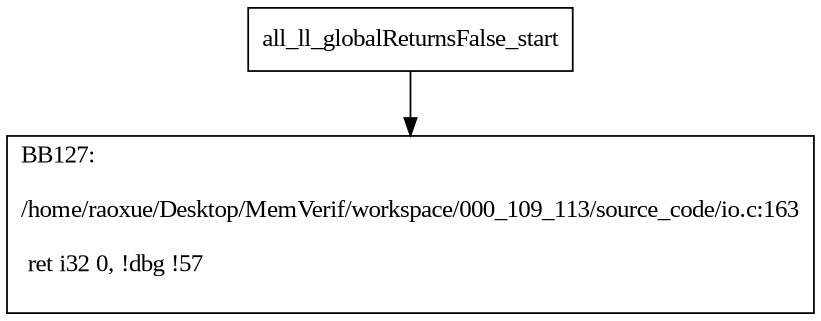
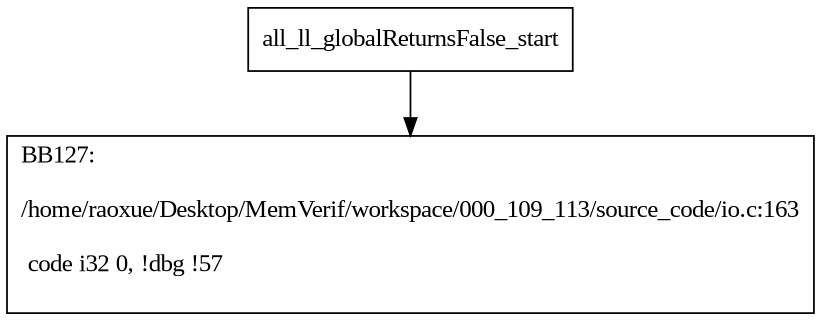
node "BB127:": text "ret i32 0, !dbg !57" -> "code i32 0, !dbg !57"
